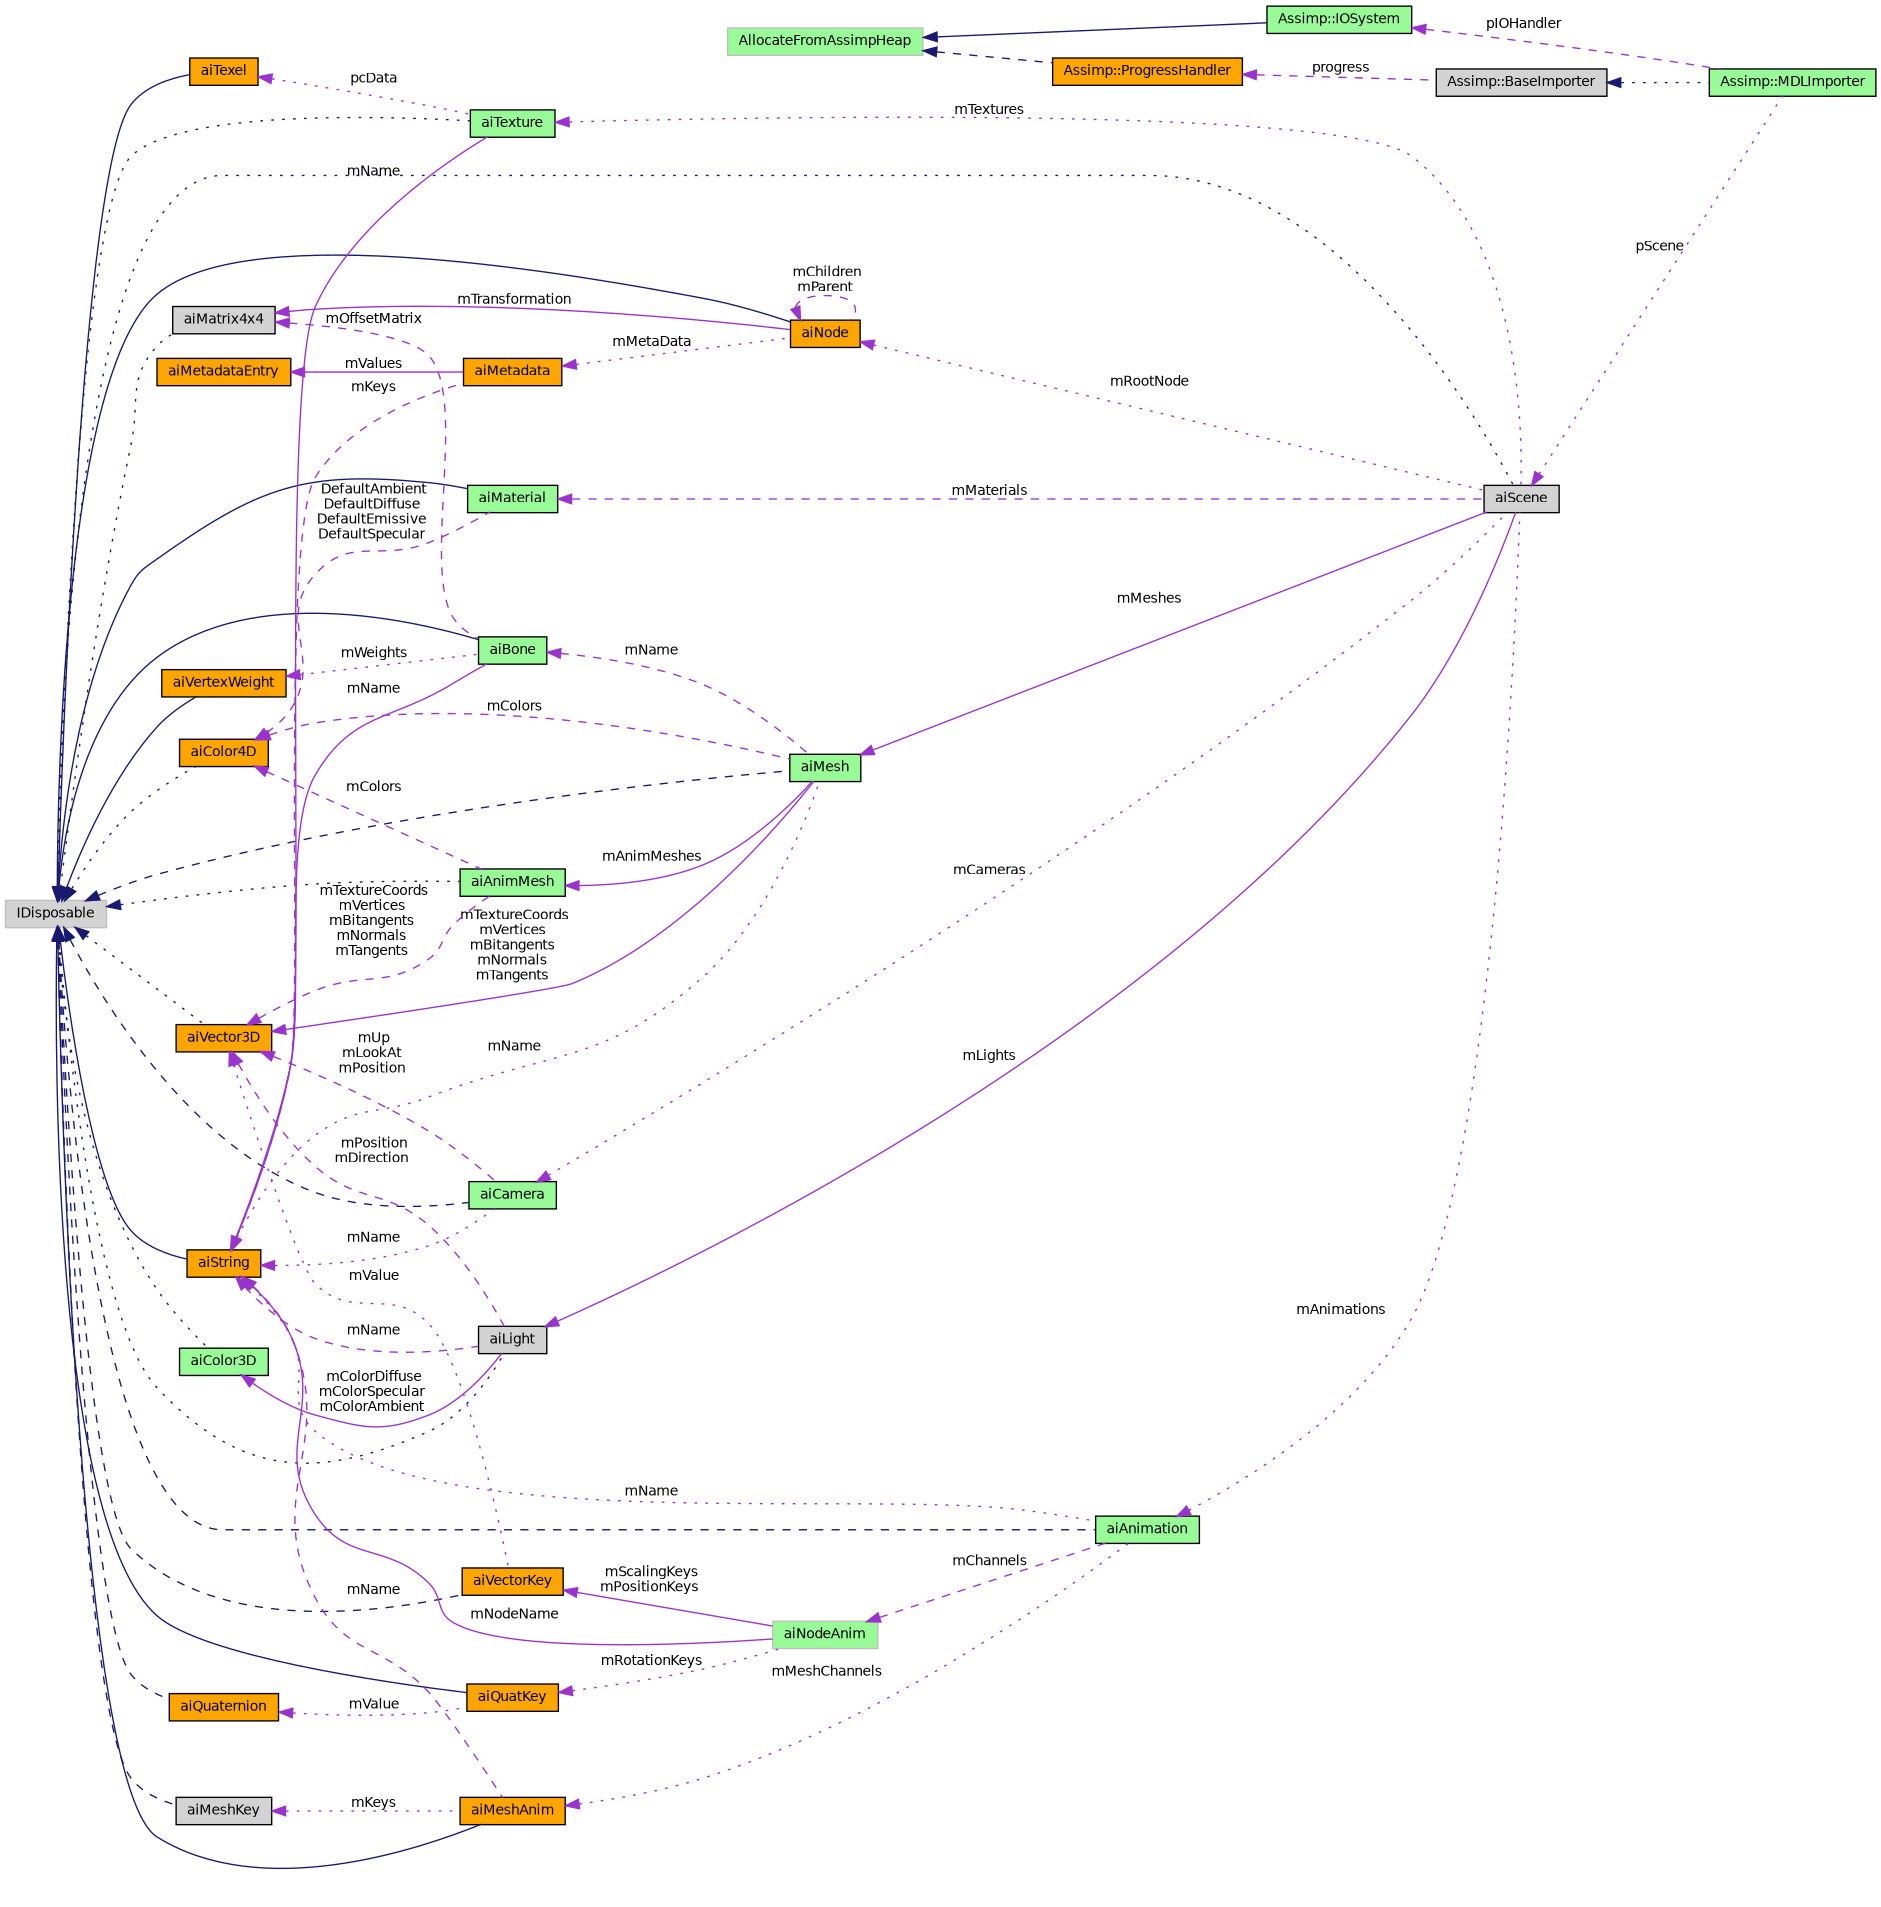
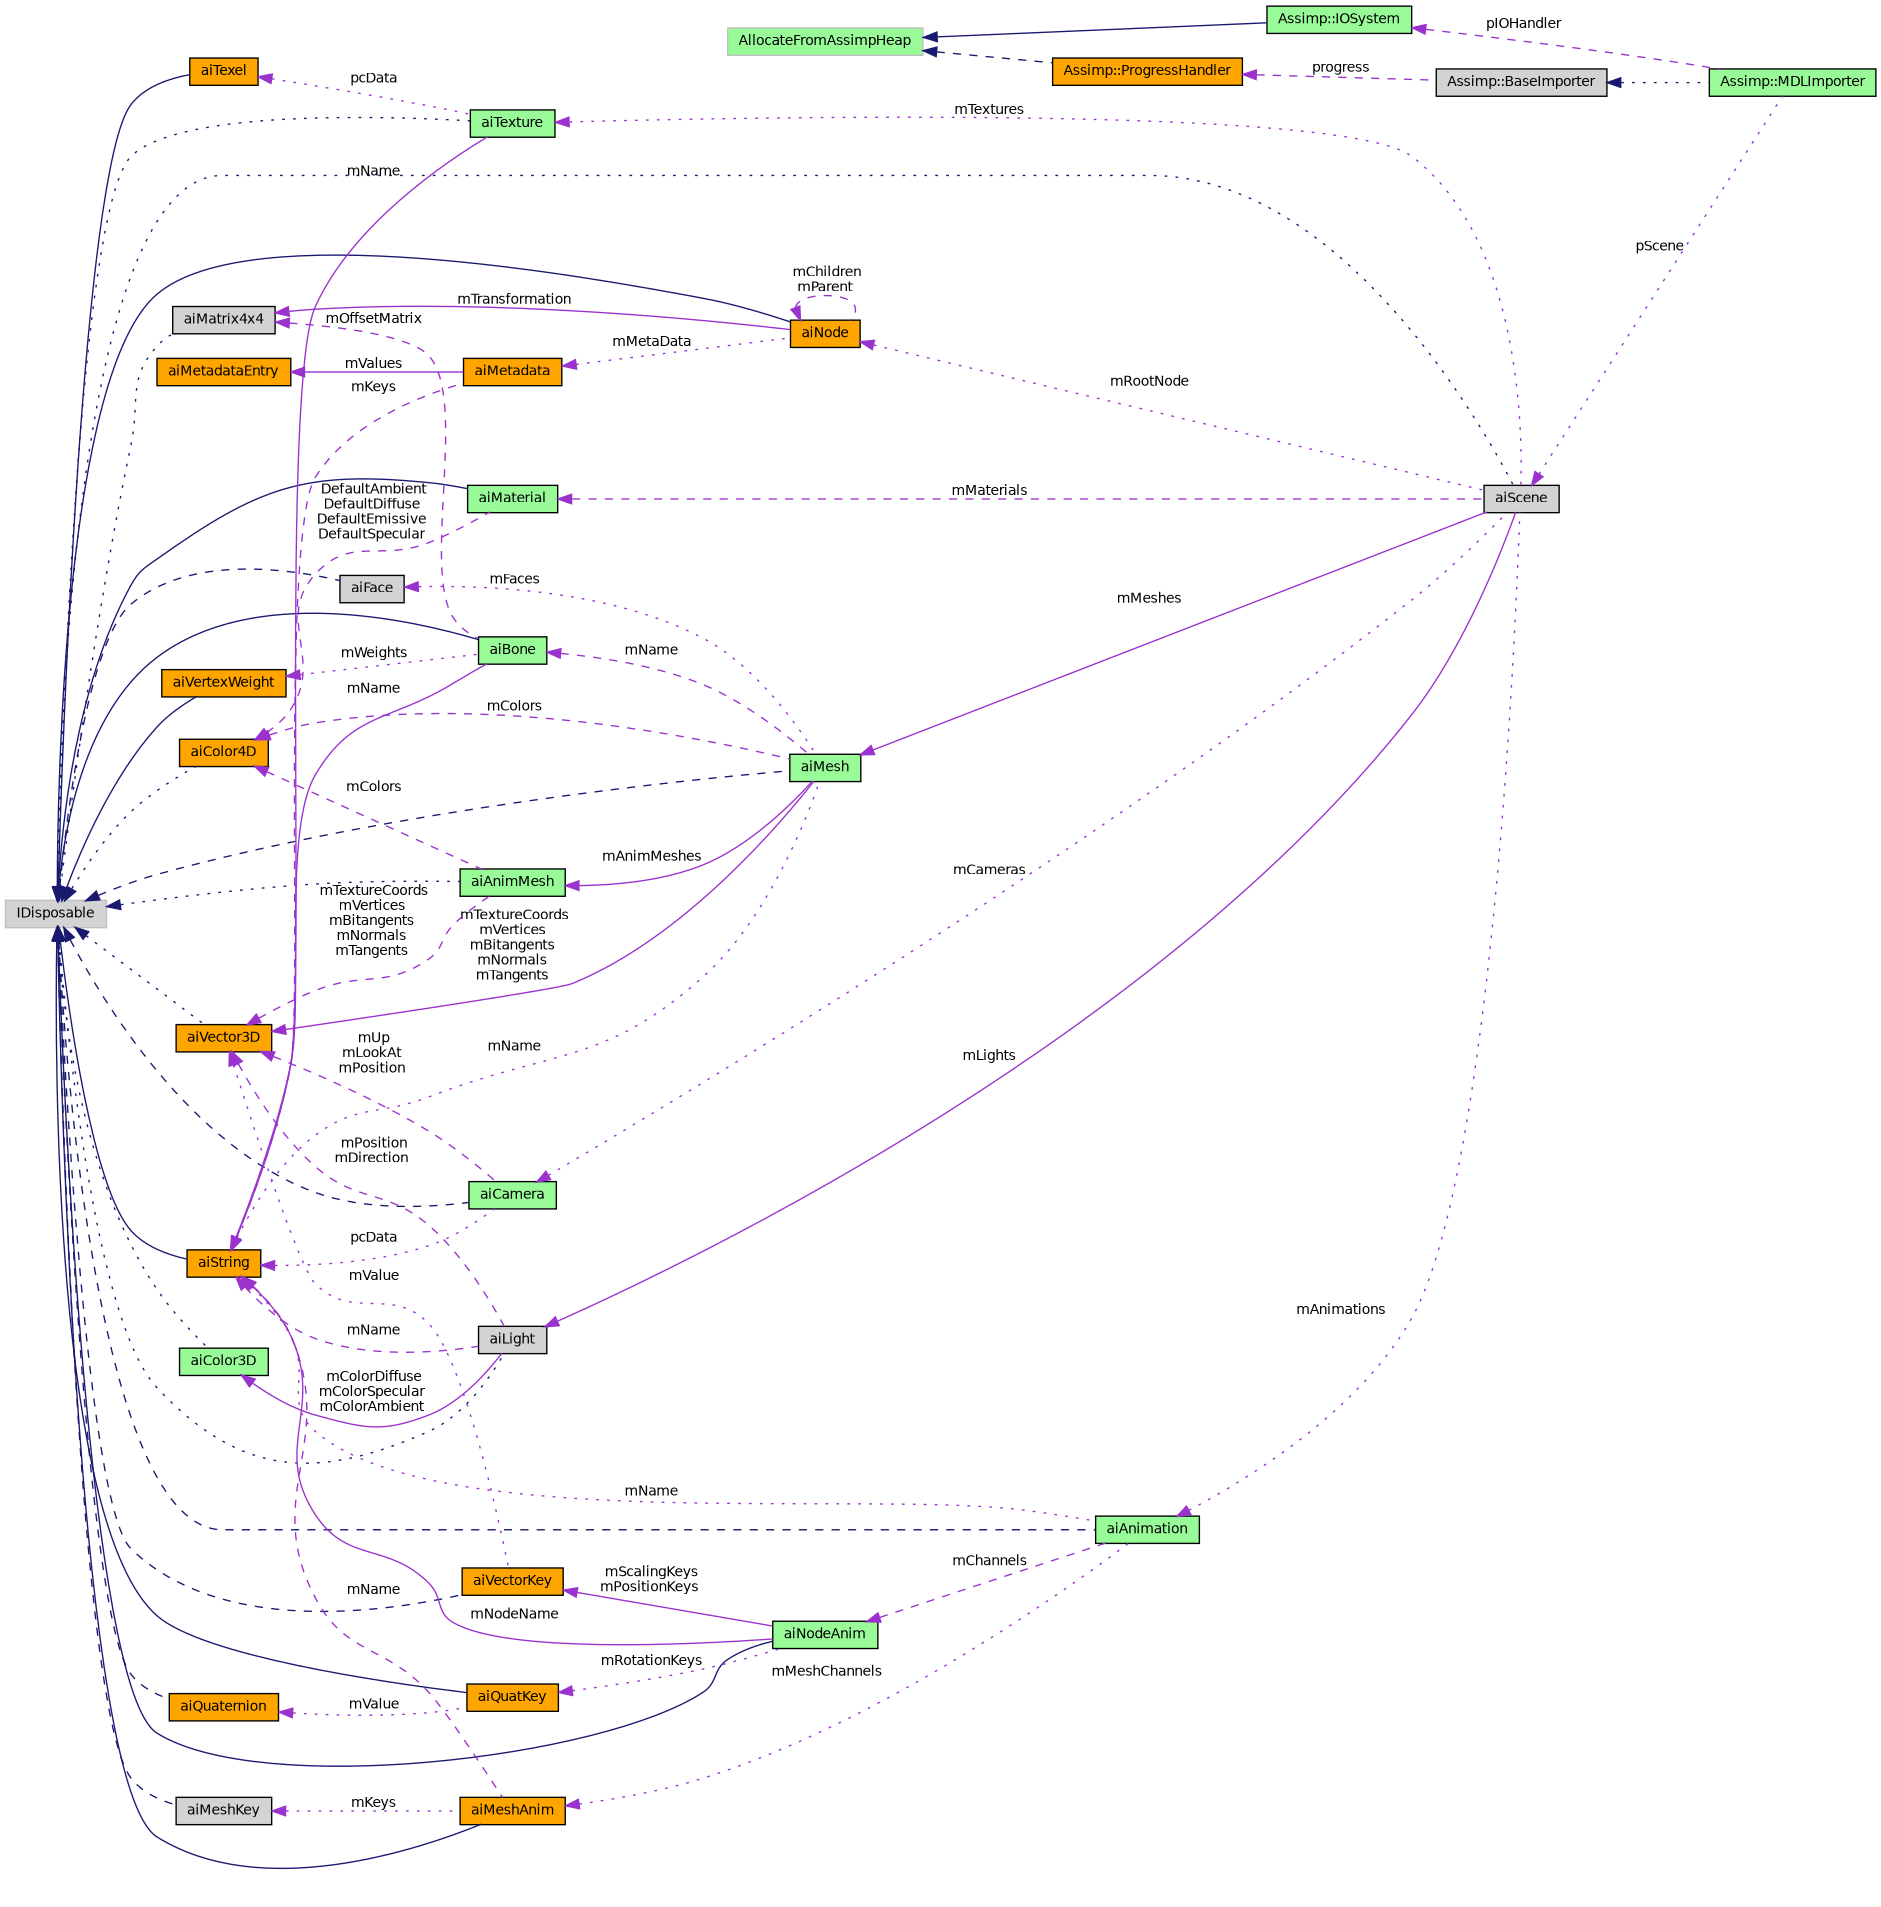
node "aiFace": added
edge "aiCamera" -> "aiString": label " mName" -> " pcData"
node "aiNodeAnim": color grey75 -> black
edge "aiNodeAnim" -> "IDisposable": added
